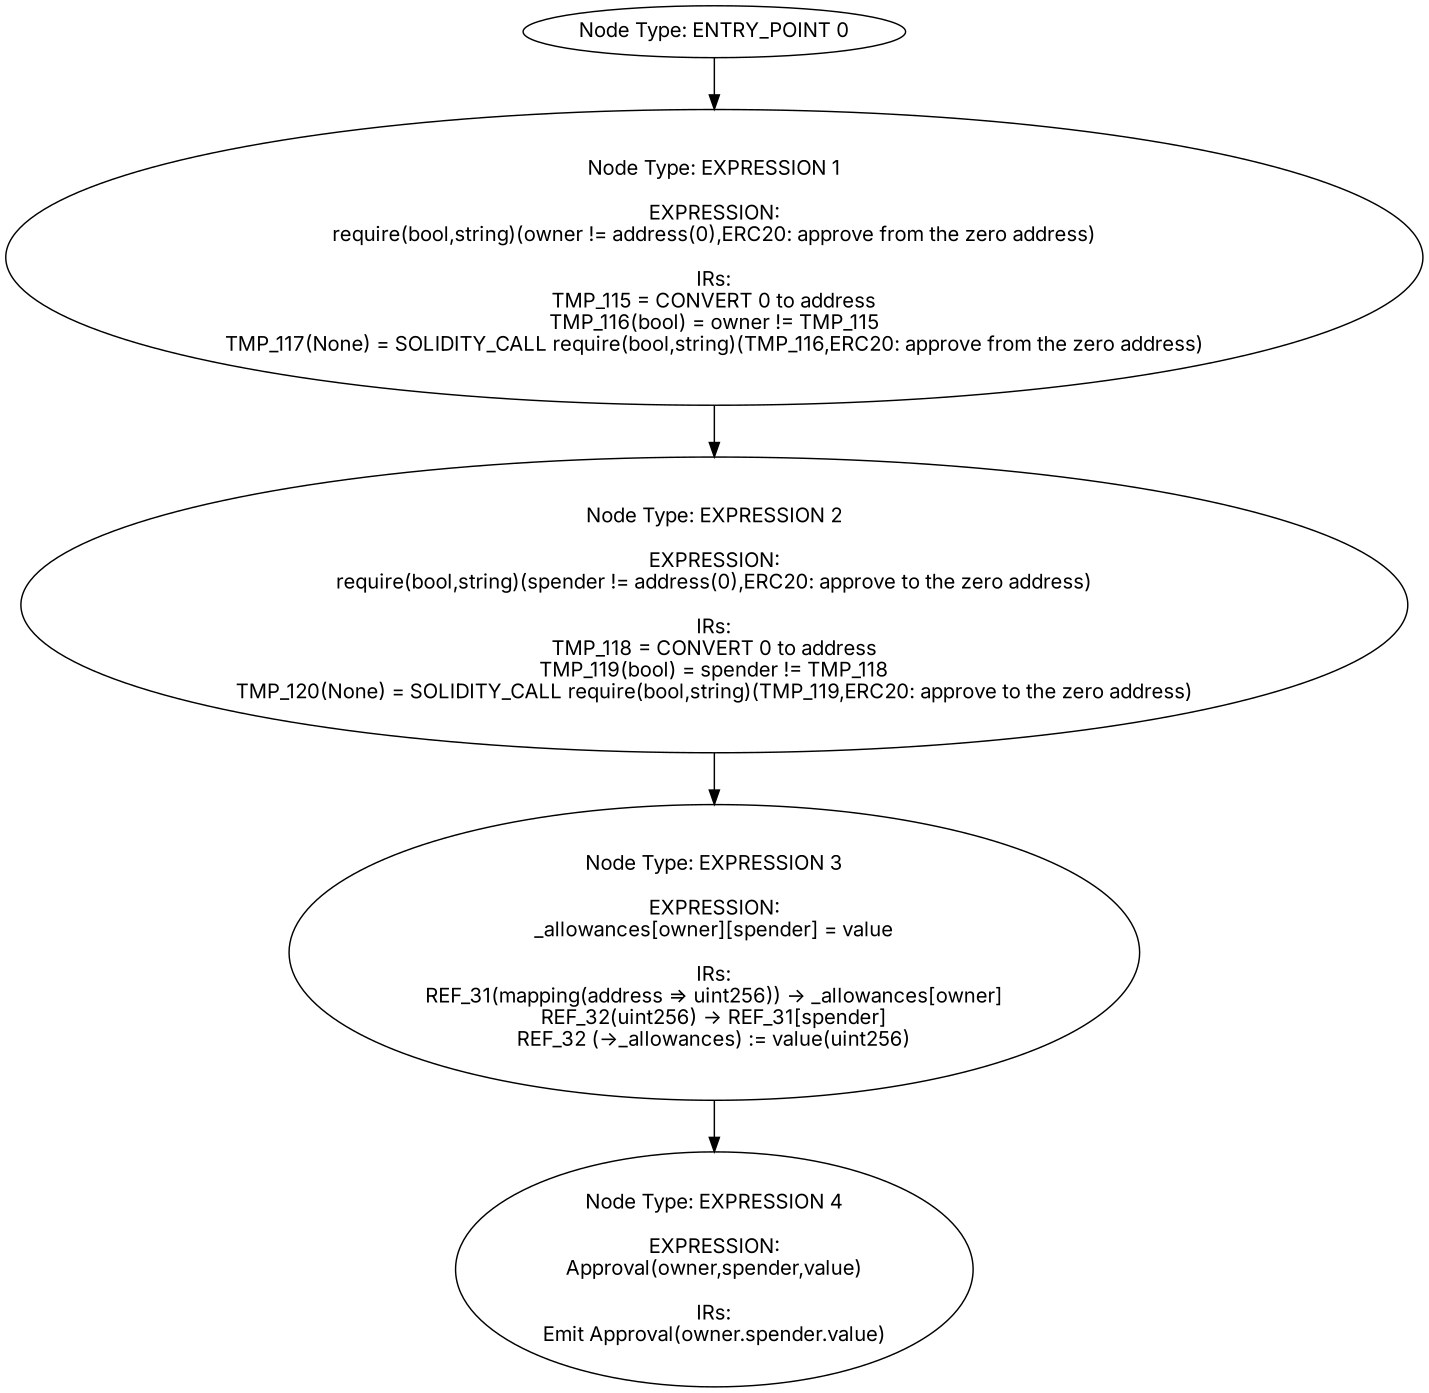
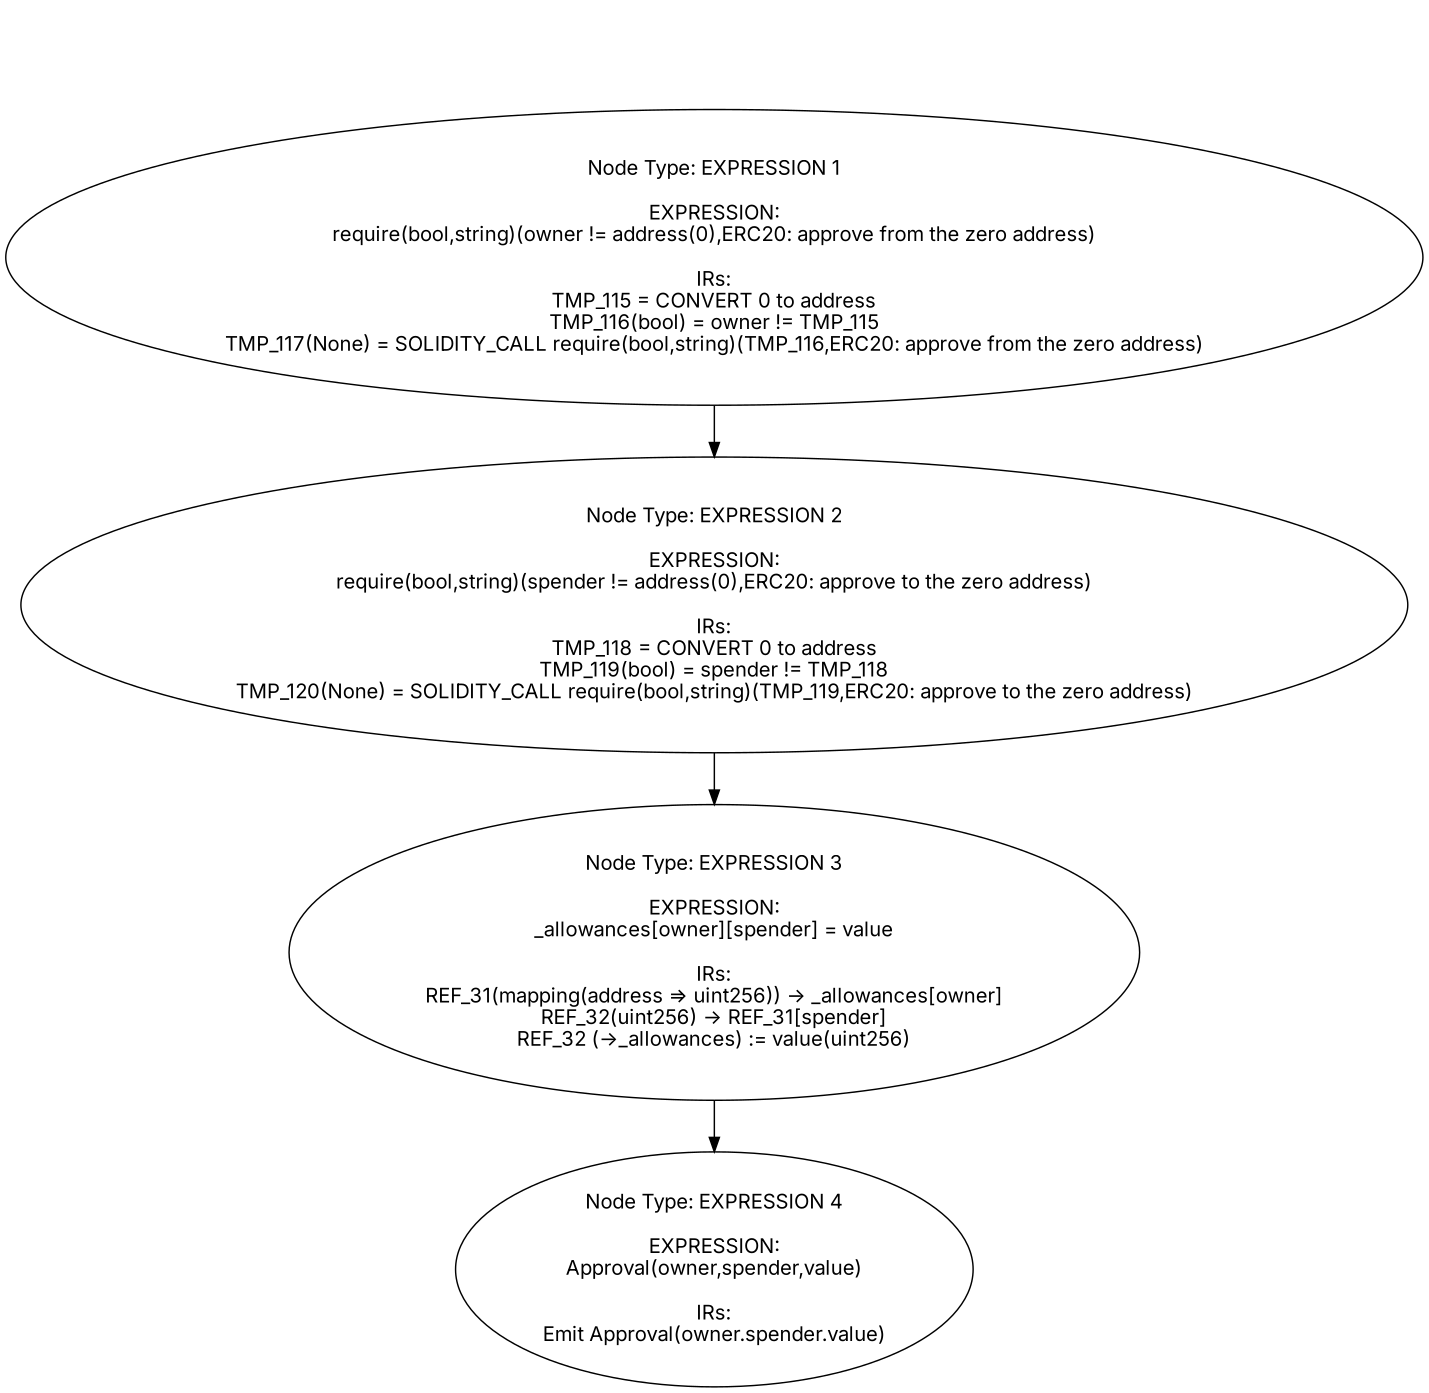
node "Node Type: ENTRY_POINT 0": removed
